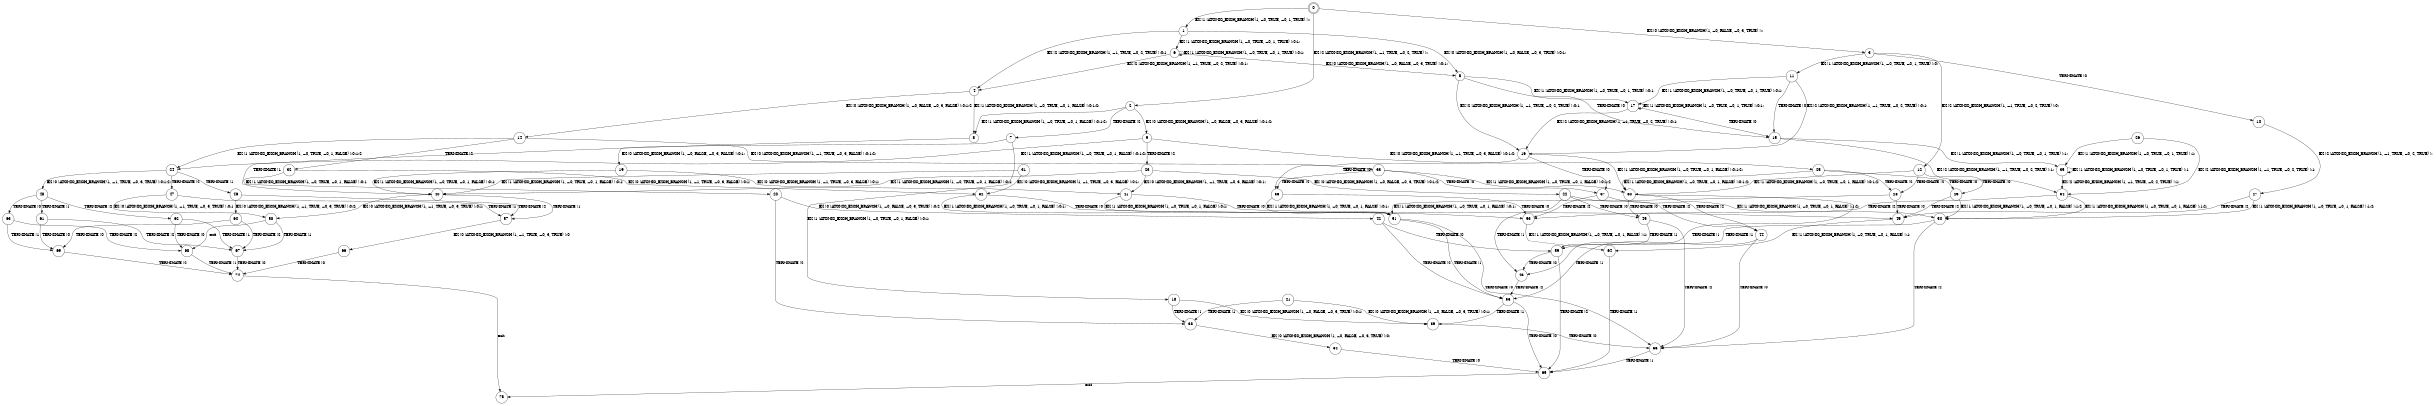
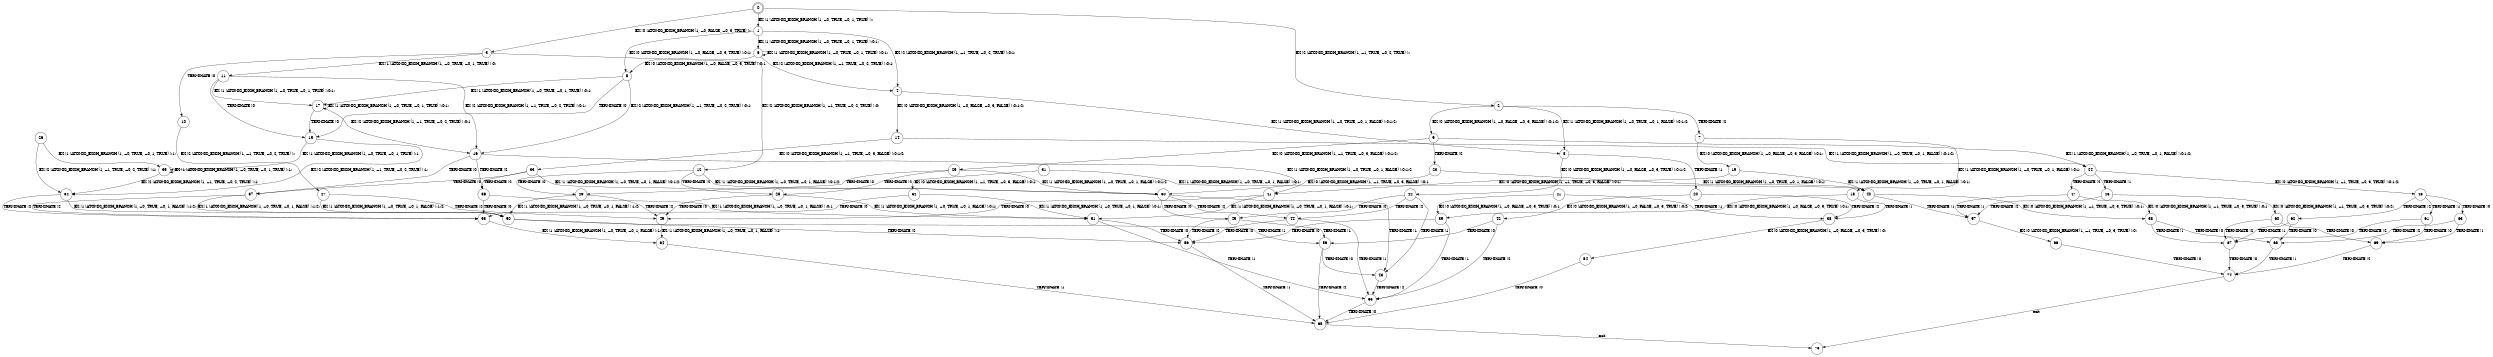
node "32": removed
edge "23" -> "22": now "8" -> "22"
edge "58" -> "68": label "exit" -> "TERMINATE !0"
edge "55" -> "39": reversed
